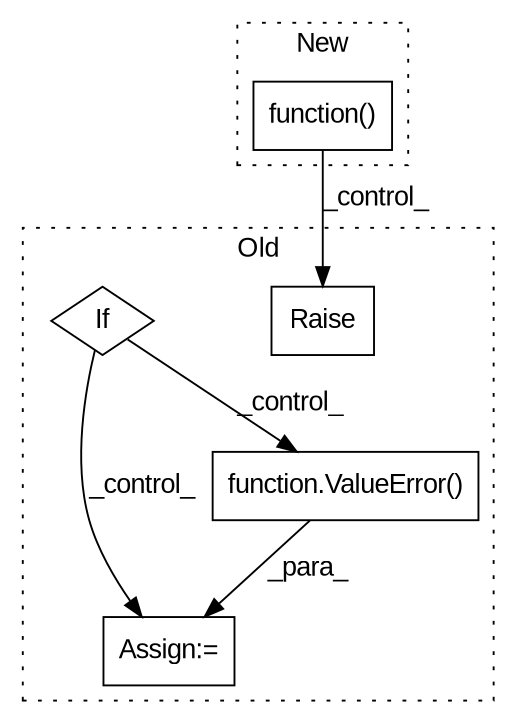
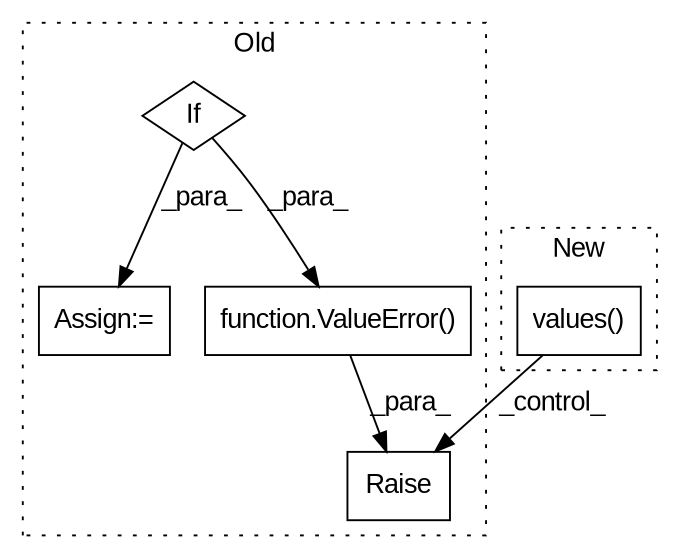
node "function()": label "function()" -> "values()"
edge "If" -> "function.ValueError()": label "_control_" -> "_para_"
edge "If" -> "Assign:=": label "_control_" -> "_para_"
edge "function.ValueError()" -> "Assign:=": now "function.ValueError()" -> "Raise"
